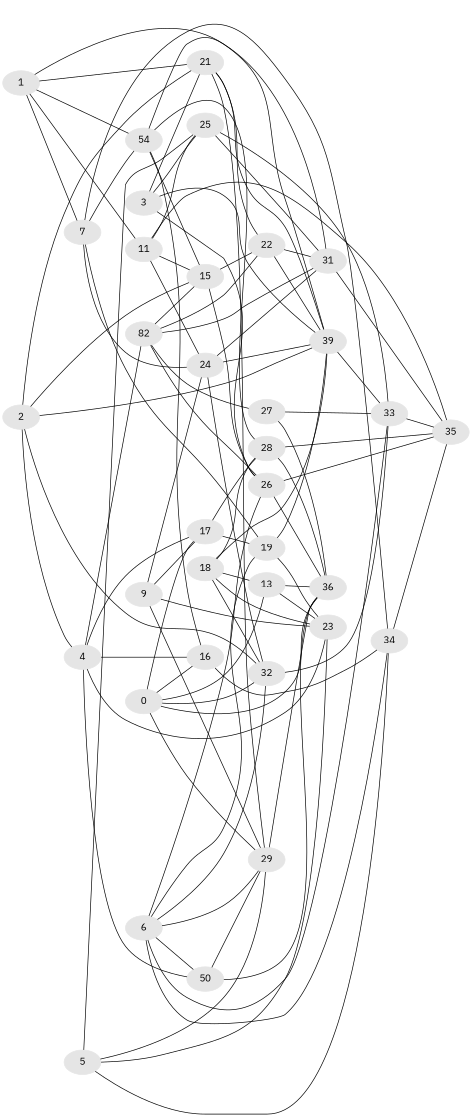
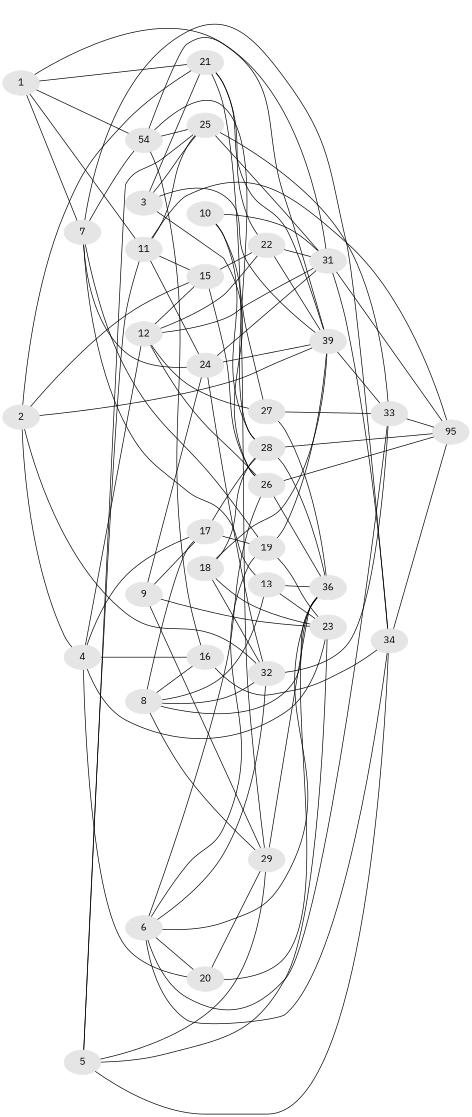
edge "54" -- "15": now "54" -- "25"
node "10": added
node "82": label "82" -> "12"
edge "31" -- "34": added
node "35": label "35" -> "95"
edge "18" -- "13": now "7" -- "13"
edge "11" -- "5": added
node "0": label "0" -> "8"
edge "29" -- "6": now "36" -- "6"
node "50": label "50" -> "20"
